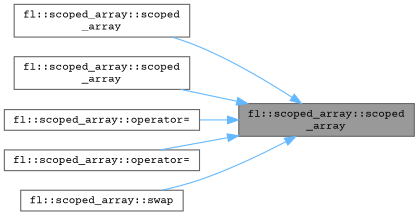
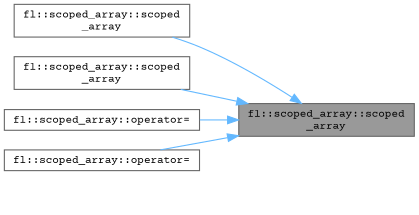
node "fl::scoped_array::swap": removed
